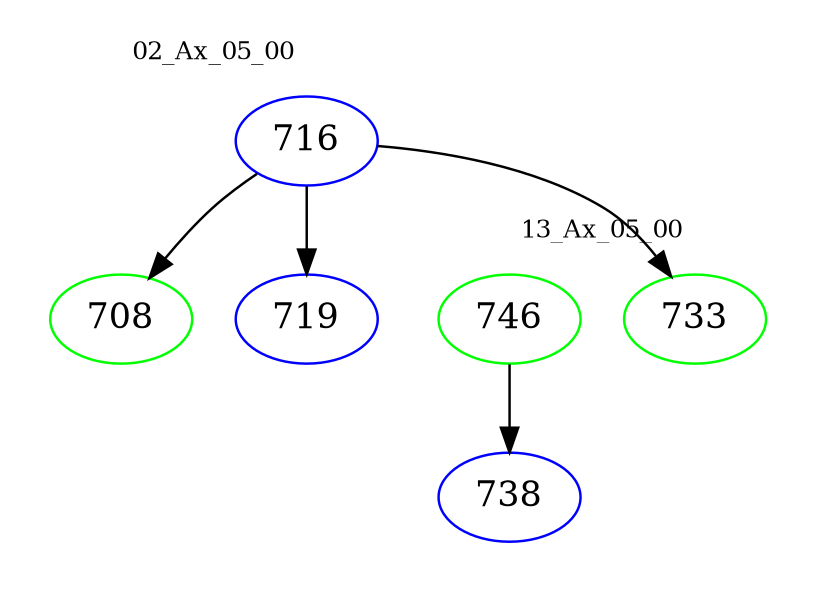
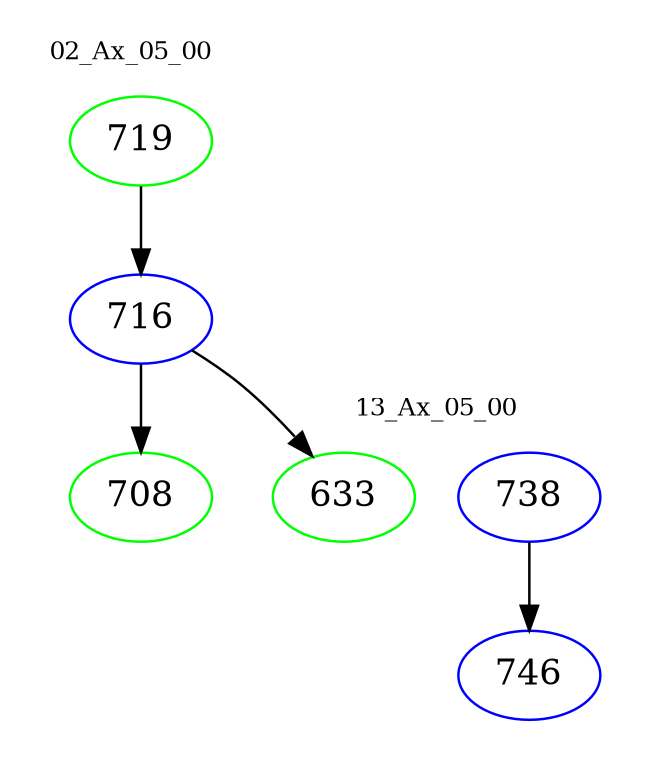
edge "716" -> "719": reversed
node "719": color blue -> green
node "746": color green -> blue
node "733": label "733" -> "633"
edge "746" -> "738": reversed
